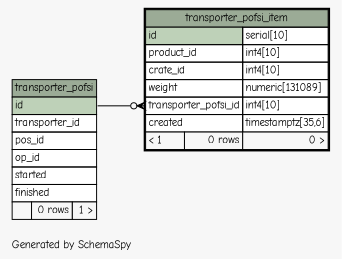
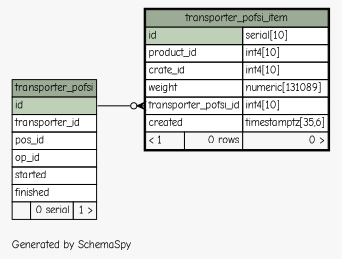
node "transporter_pofsi": text "0 rows" -> "0 serial"
